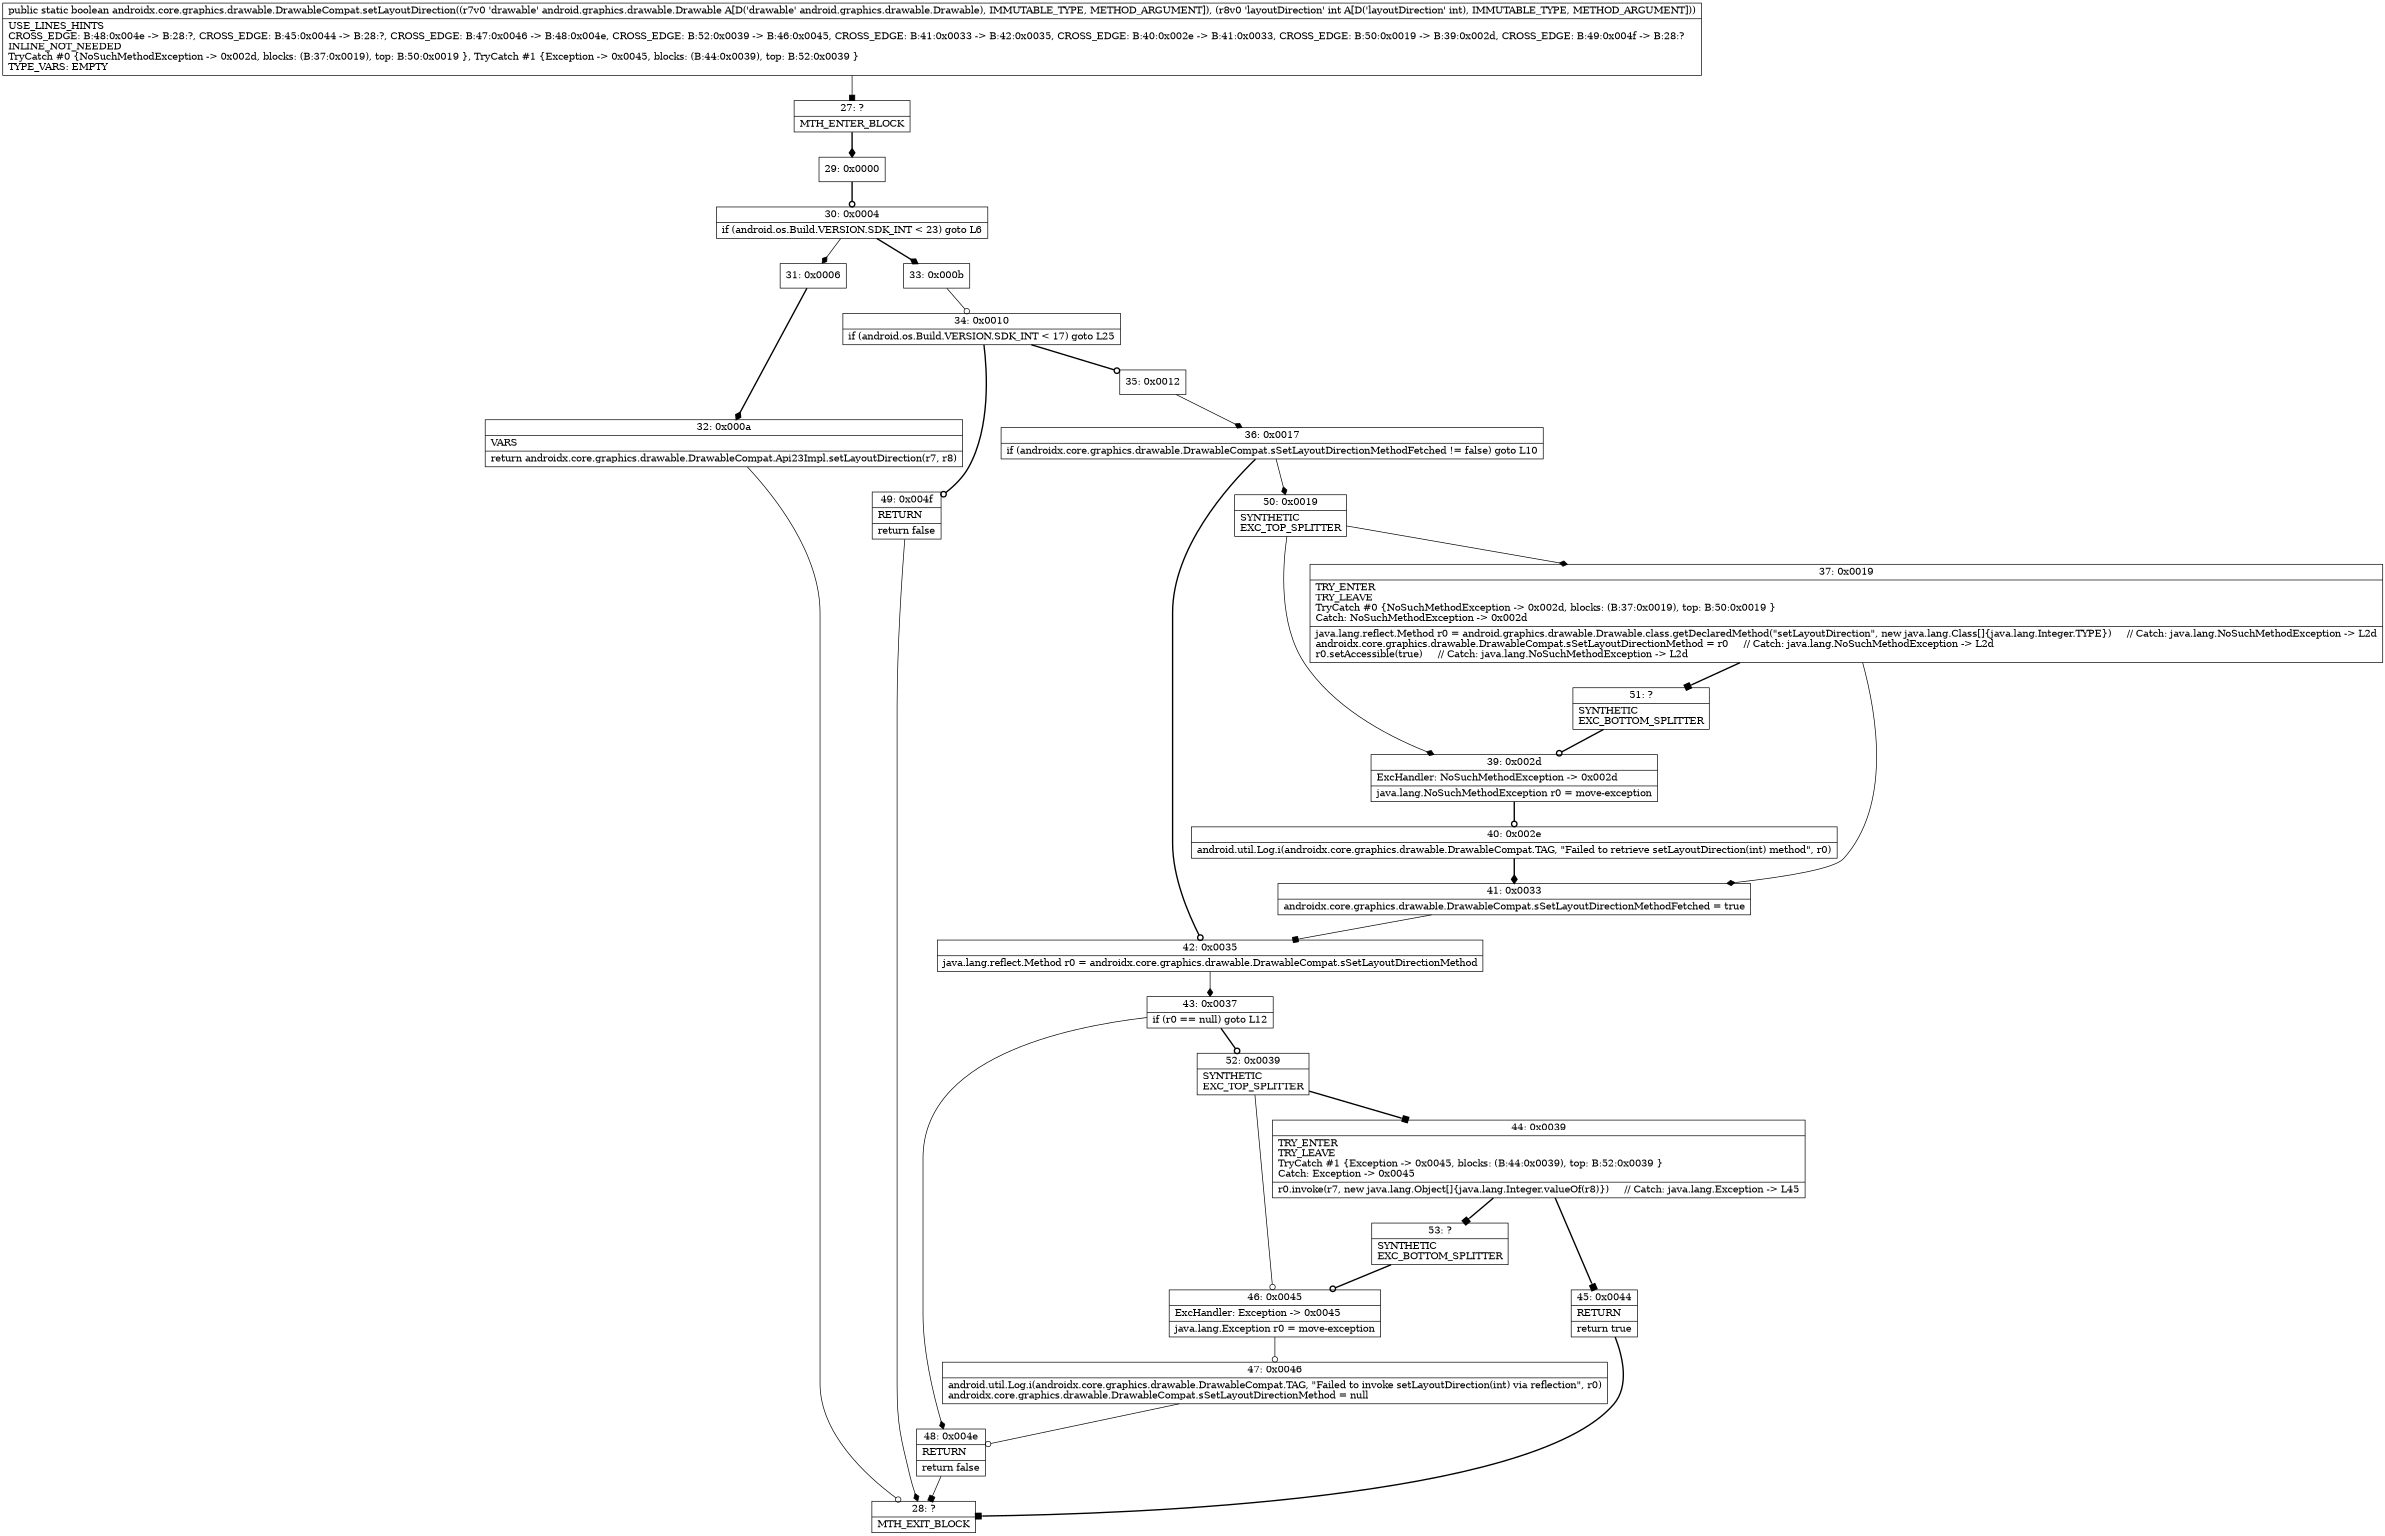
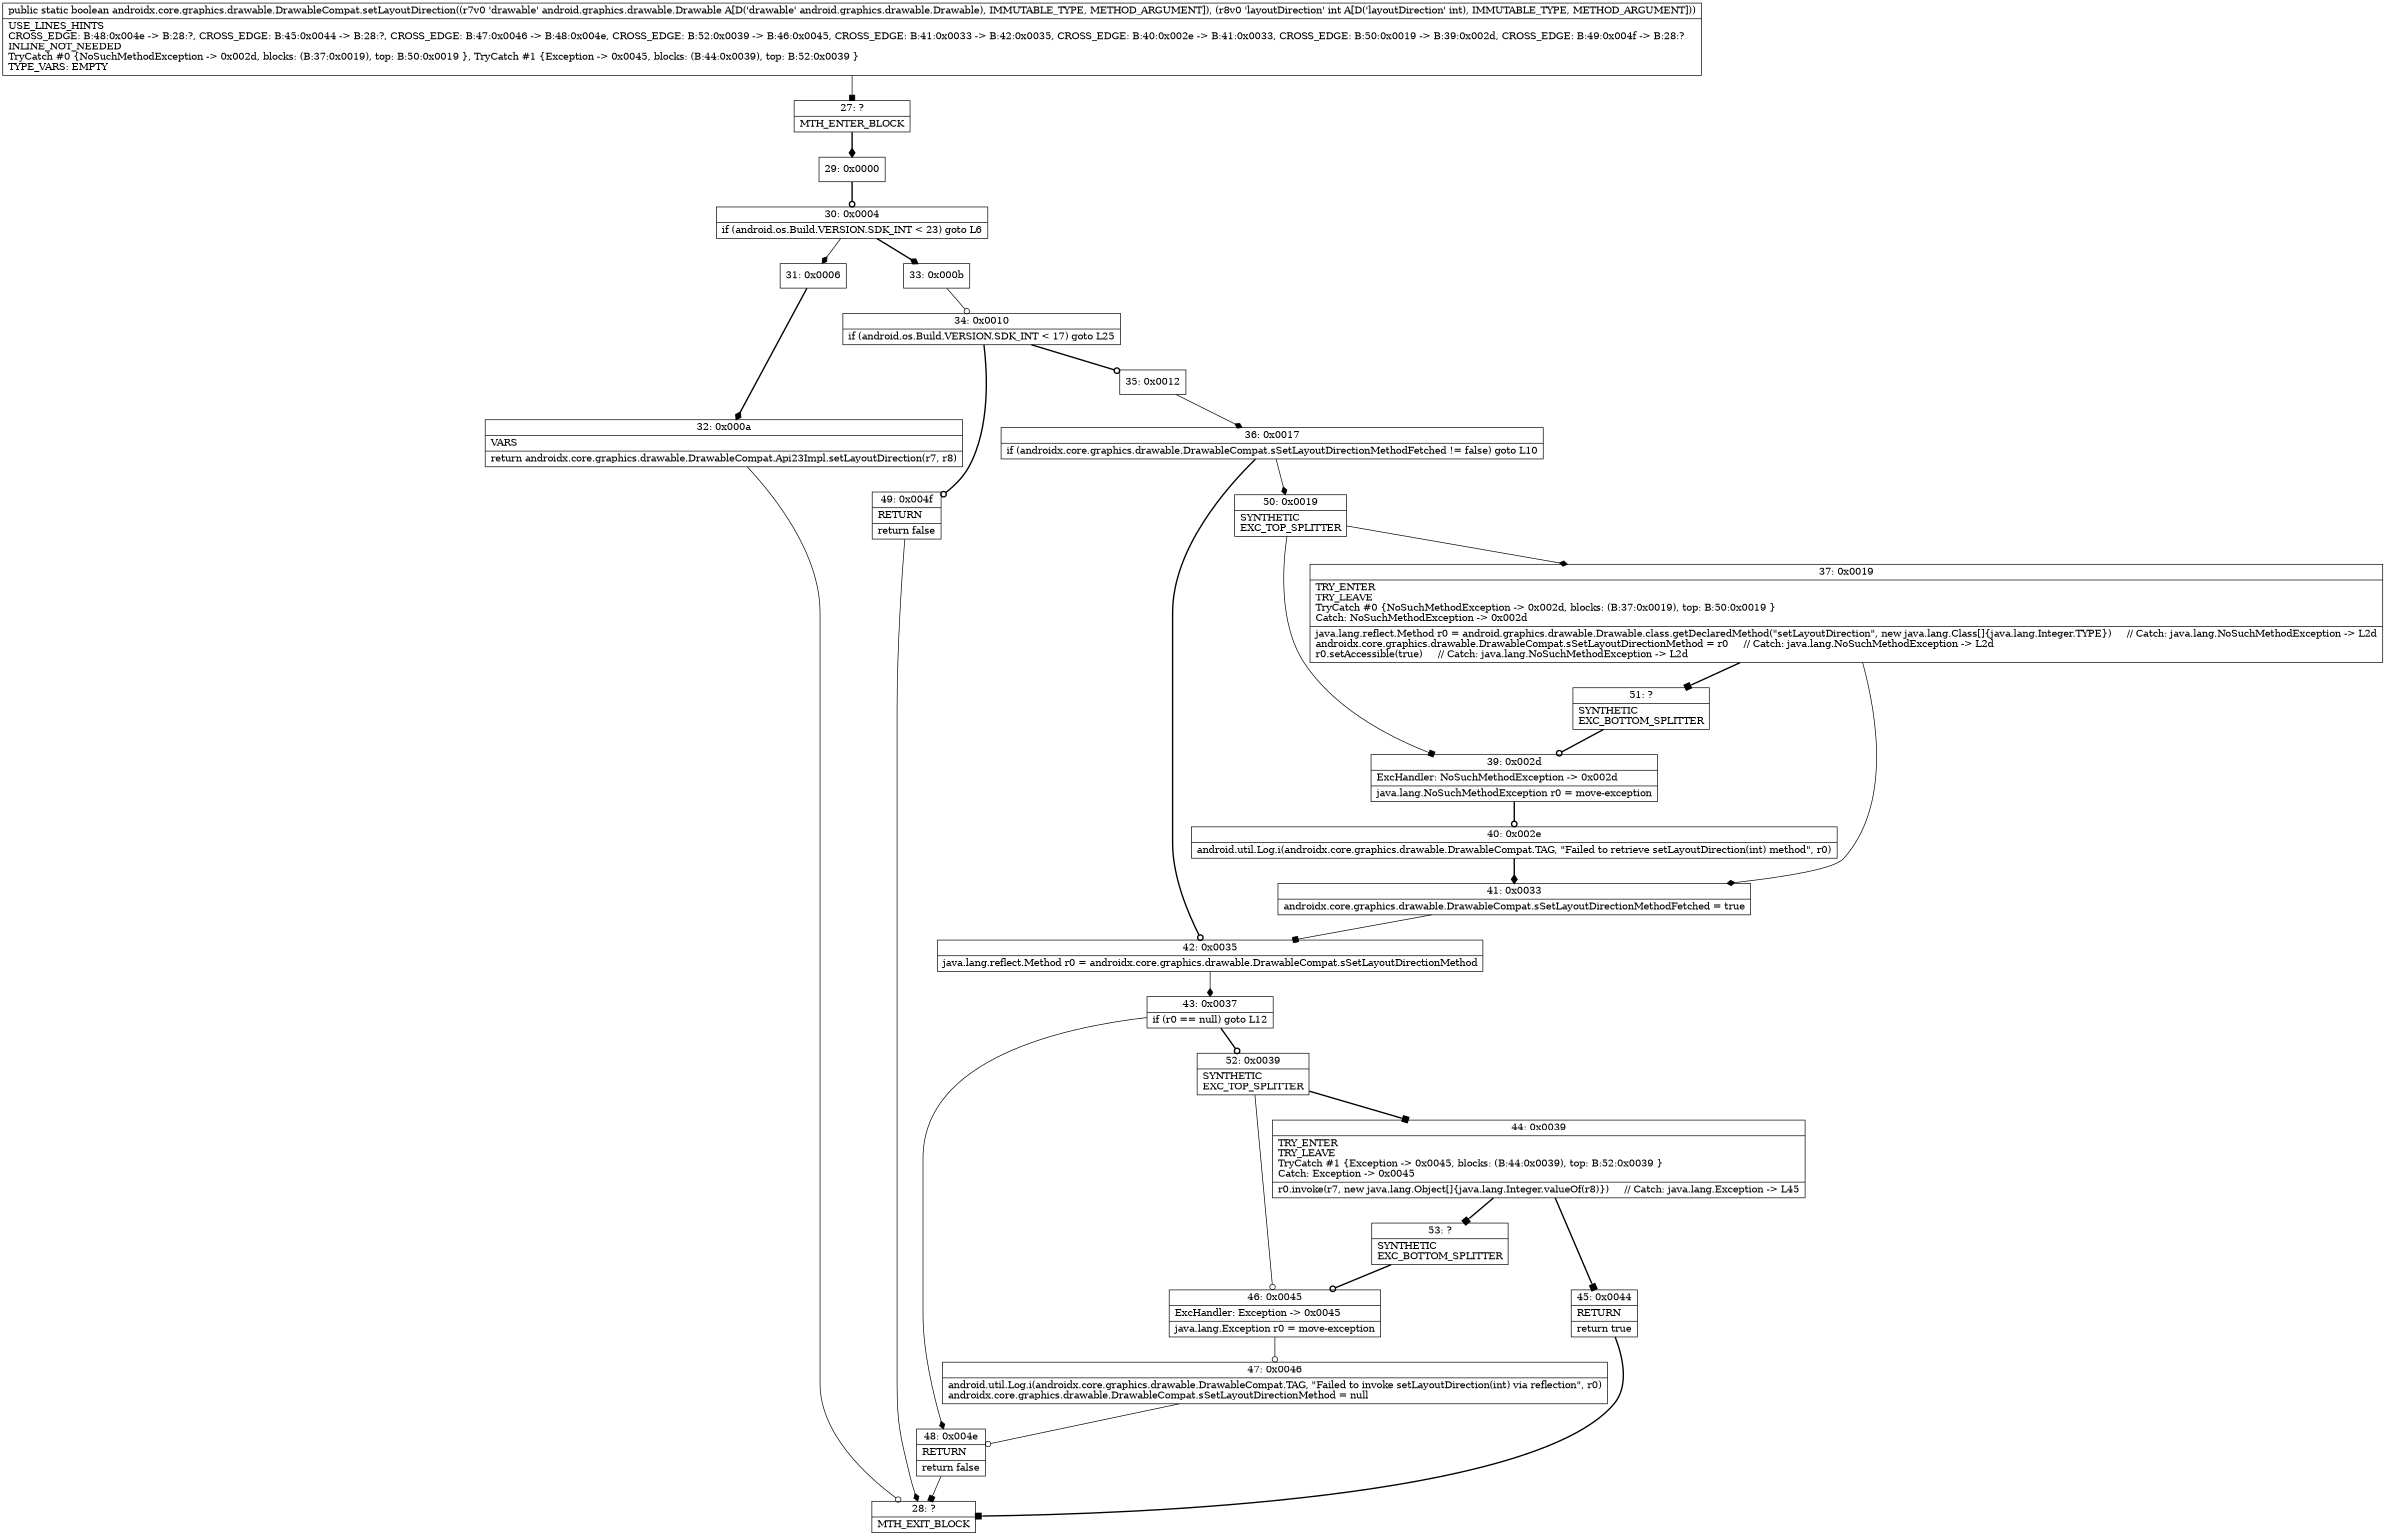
edge "50: 0x0019" -> "39: 0x002d": arrowhead diamond -> box
